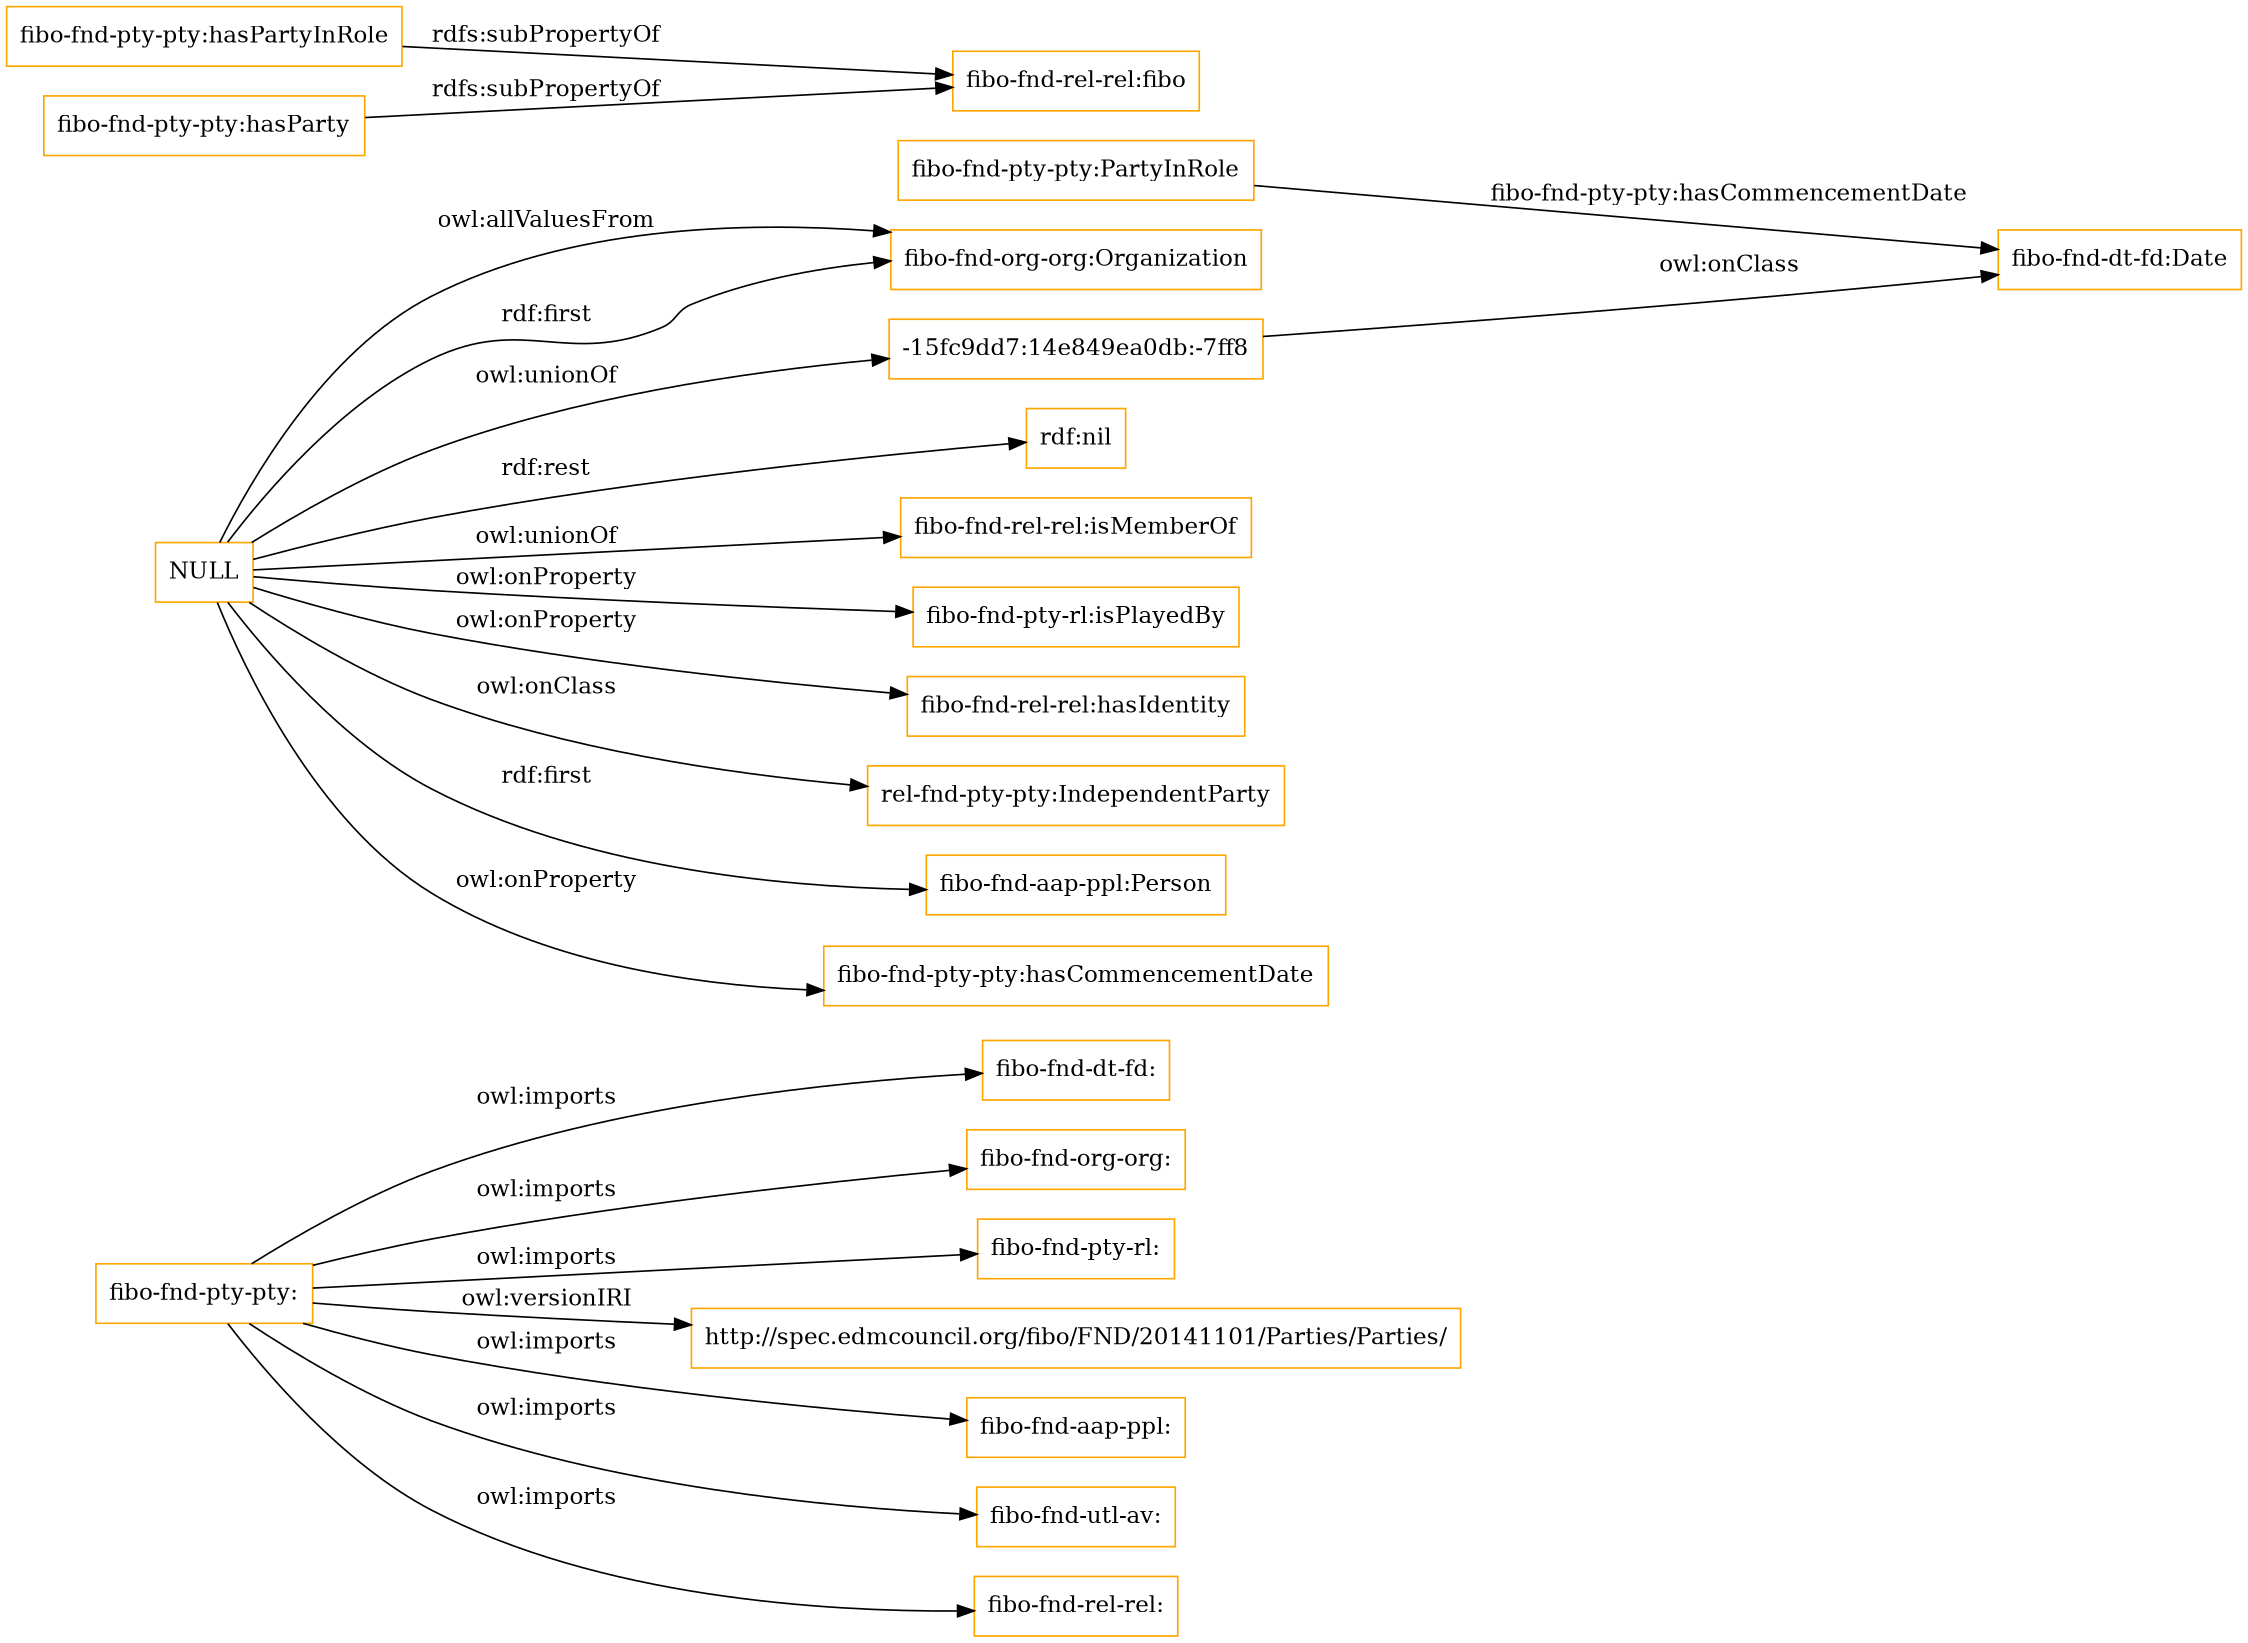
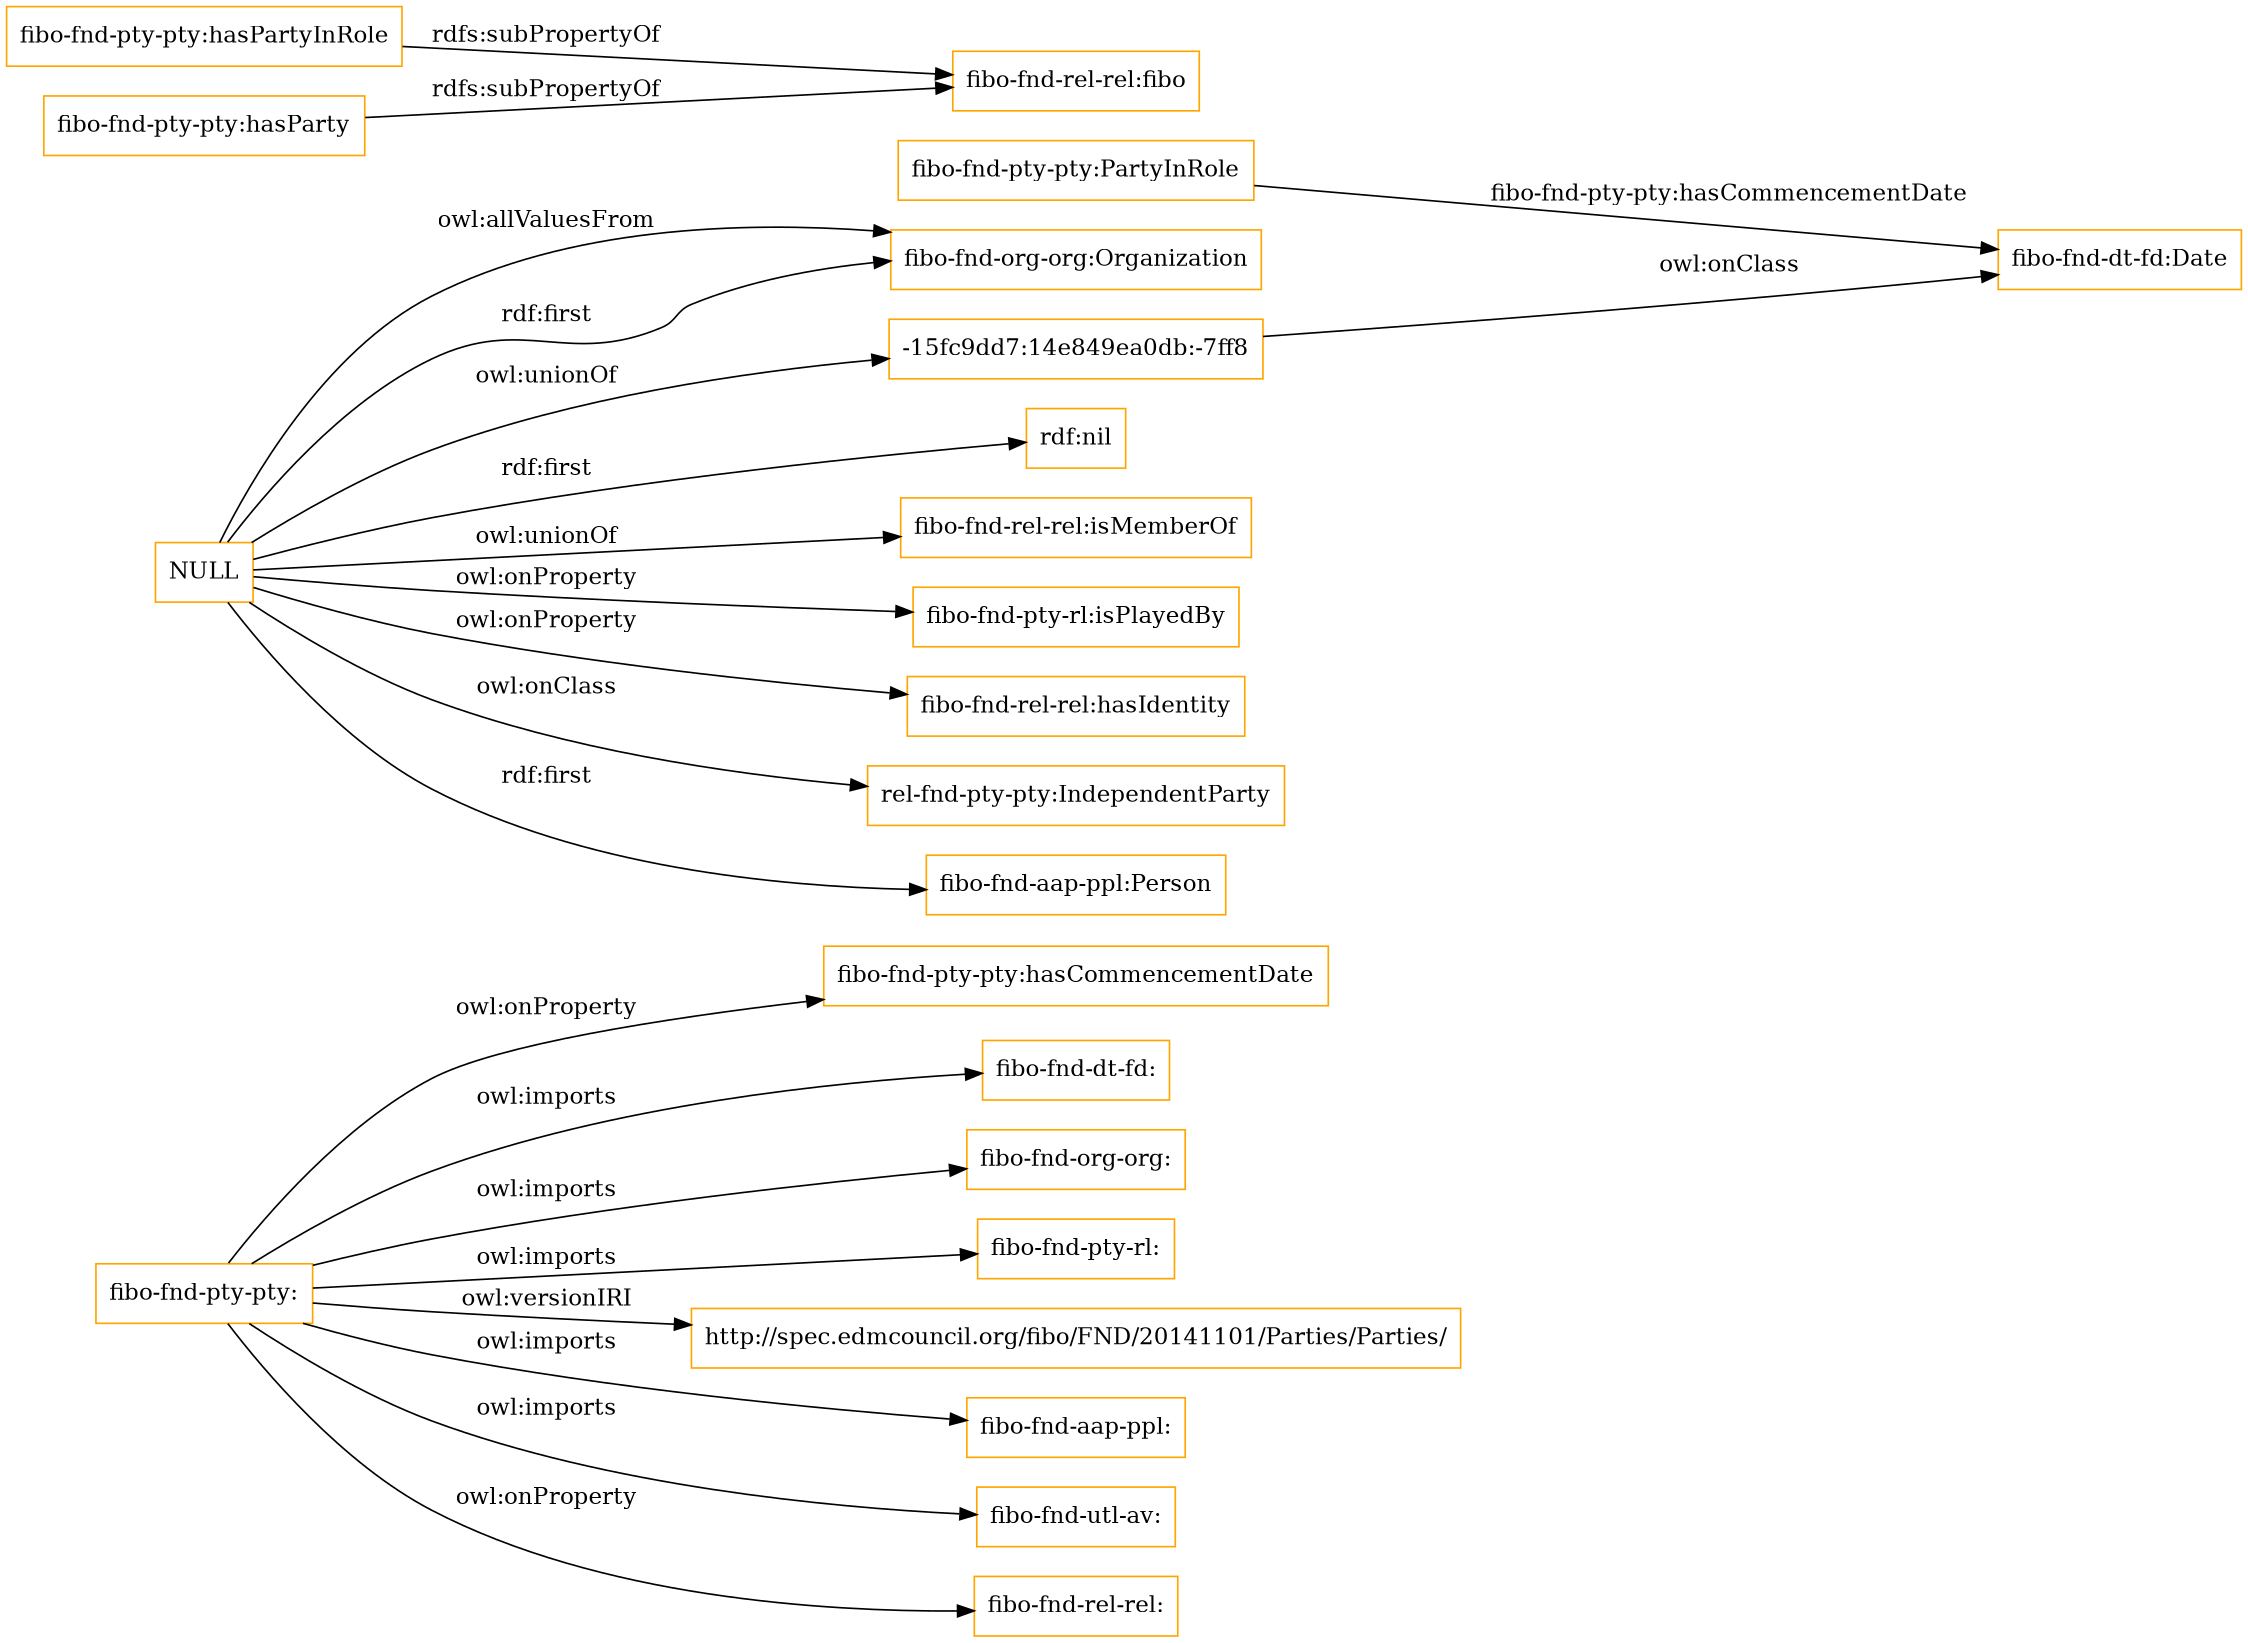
edge "NULL" -> "rdf:nil": label "rdf:rest" -> "rdf:first"
edge "NULL" -> "fibo-fnd-pty-pty:hasCommencementDate": now "fibo-fnd-pty-pty:" -> "fibo-fnd-pty-pty:hasCommencementDate"
edge "fibo-fnd-pty-pty:" -> "fibo-fnd-rel-rel:": label "owl:imports" -> "owl:onProperty"
